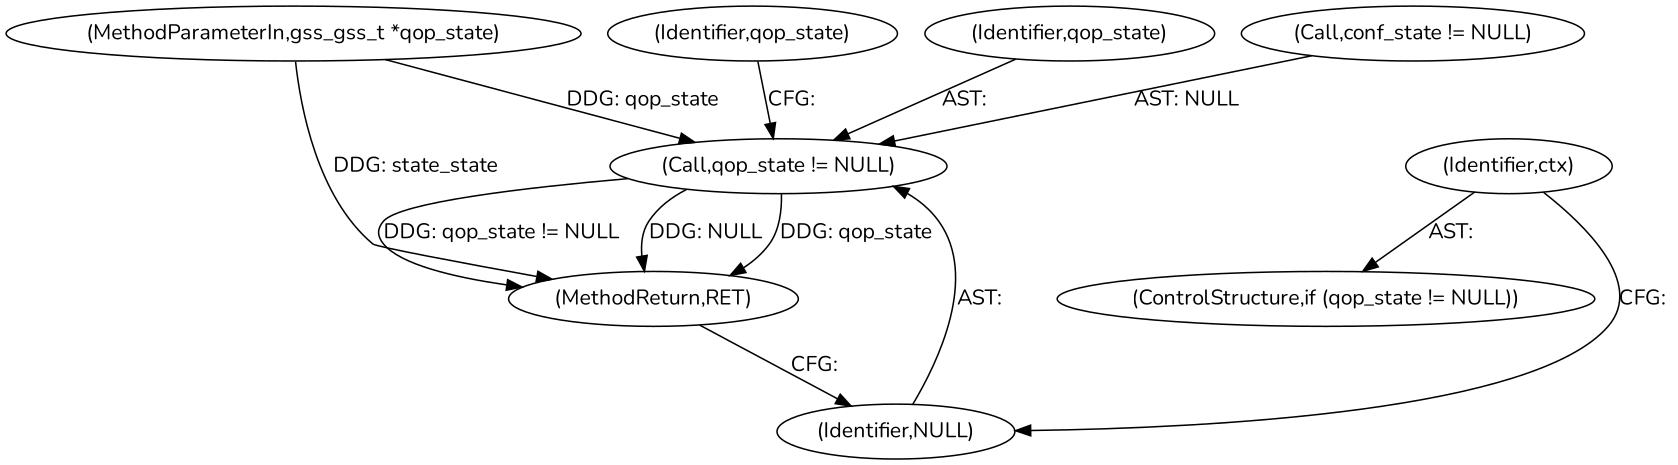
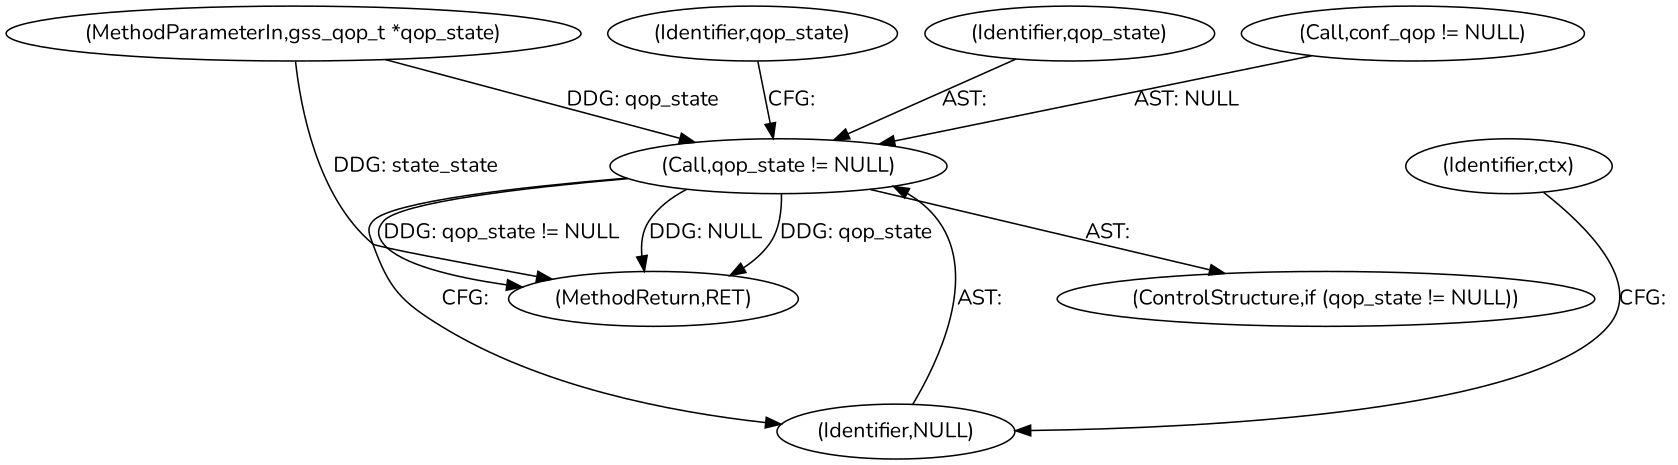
node "(MethodParameterIn,gss_gss_t *qop_state)": label "(MethodParameterIn,gss_gss_t *qop_state)" -> "(MethodParameterIn,gss_qop_t *qop_state)"
node "(Call,conf_state != NULL)": label "(Call,conf_state != NULL)" -> "(Call,conf_qop != NULL)"
edge "(Identifier,ctx)" -> "(ControlStructure,if (qop_state != NULL))": now "(Call,qop_state != NULL)" -> "(ControlStructure,if (qop_state != NULL))"
edge "(MethodReturn,RET)" -> "(Identifier,NULL)": now "(Call,qop_state != NULL)" -> "(Identifier,NULL)"
